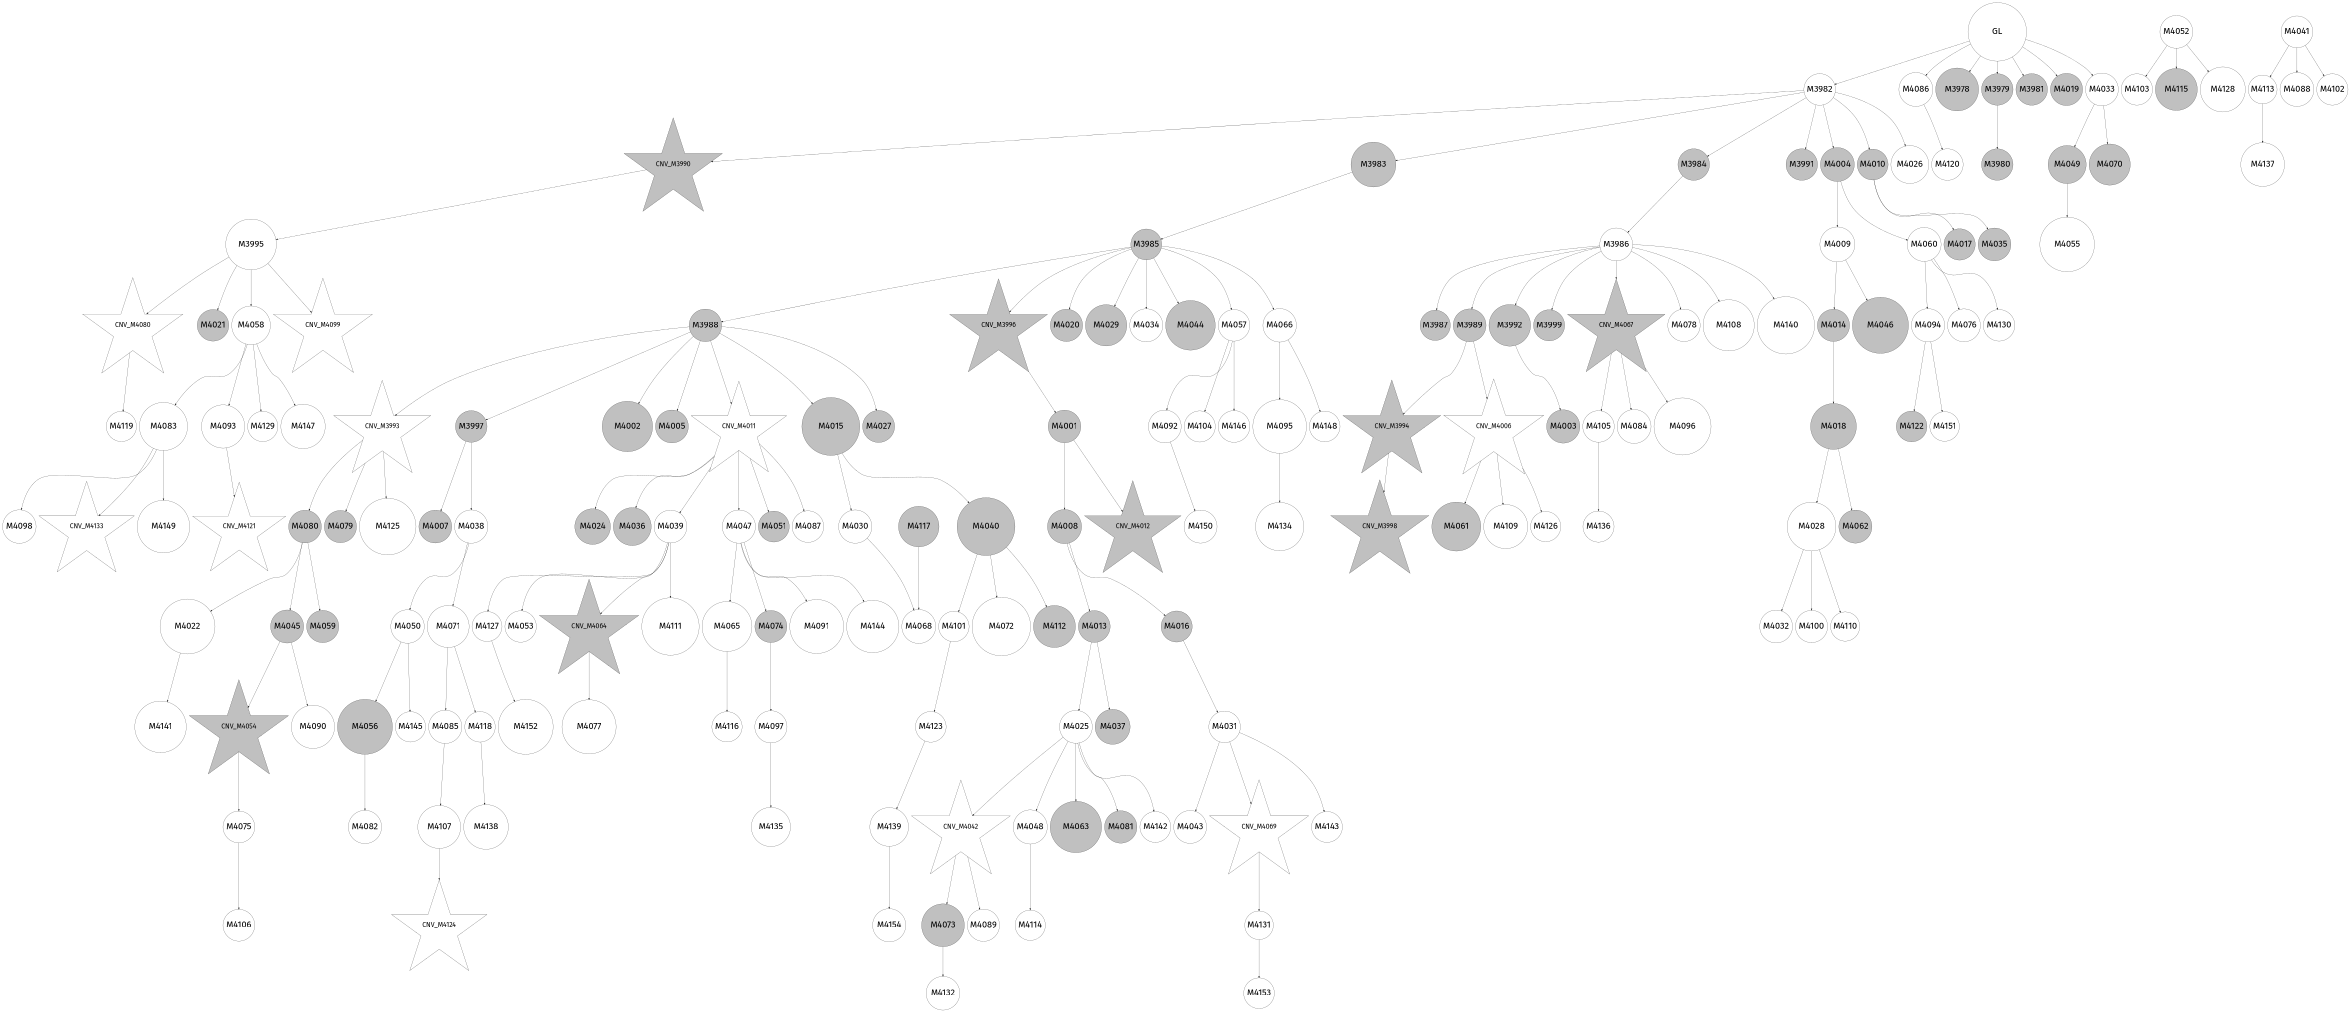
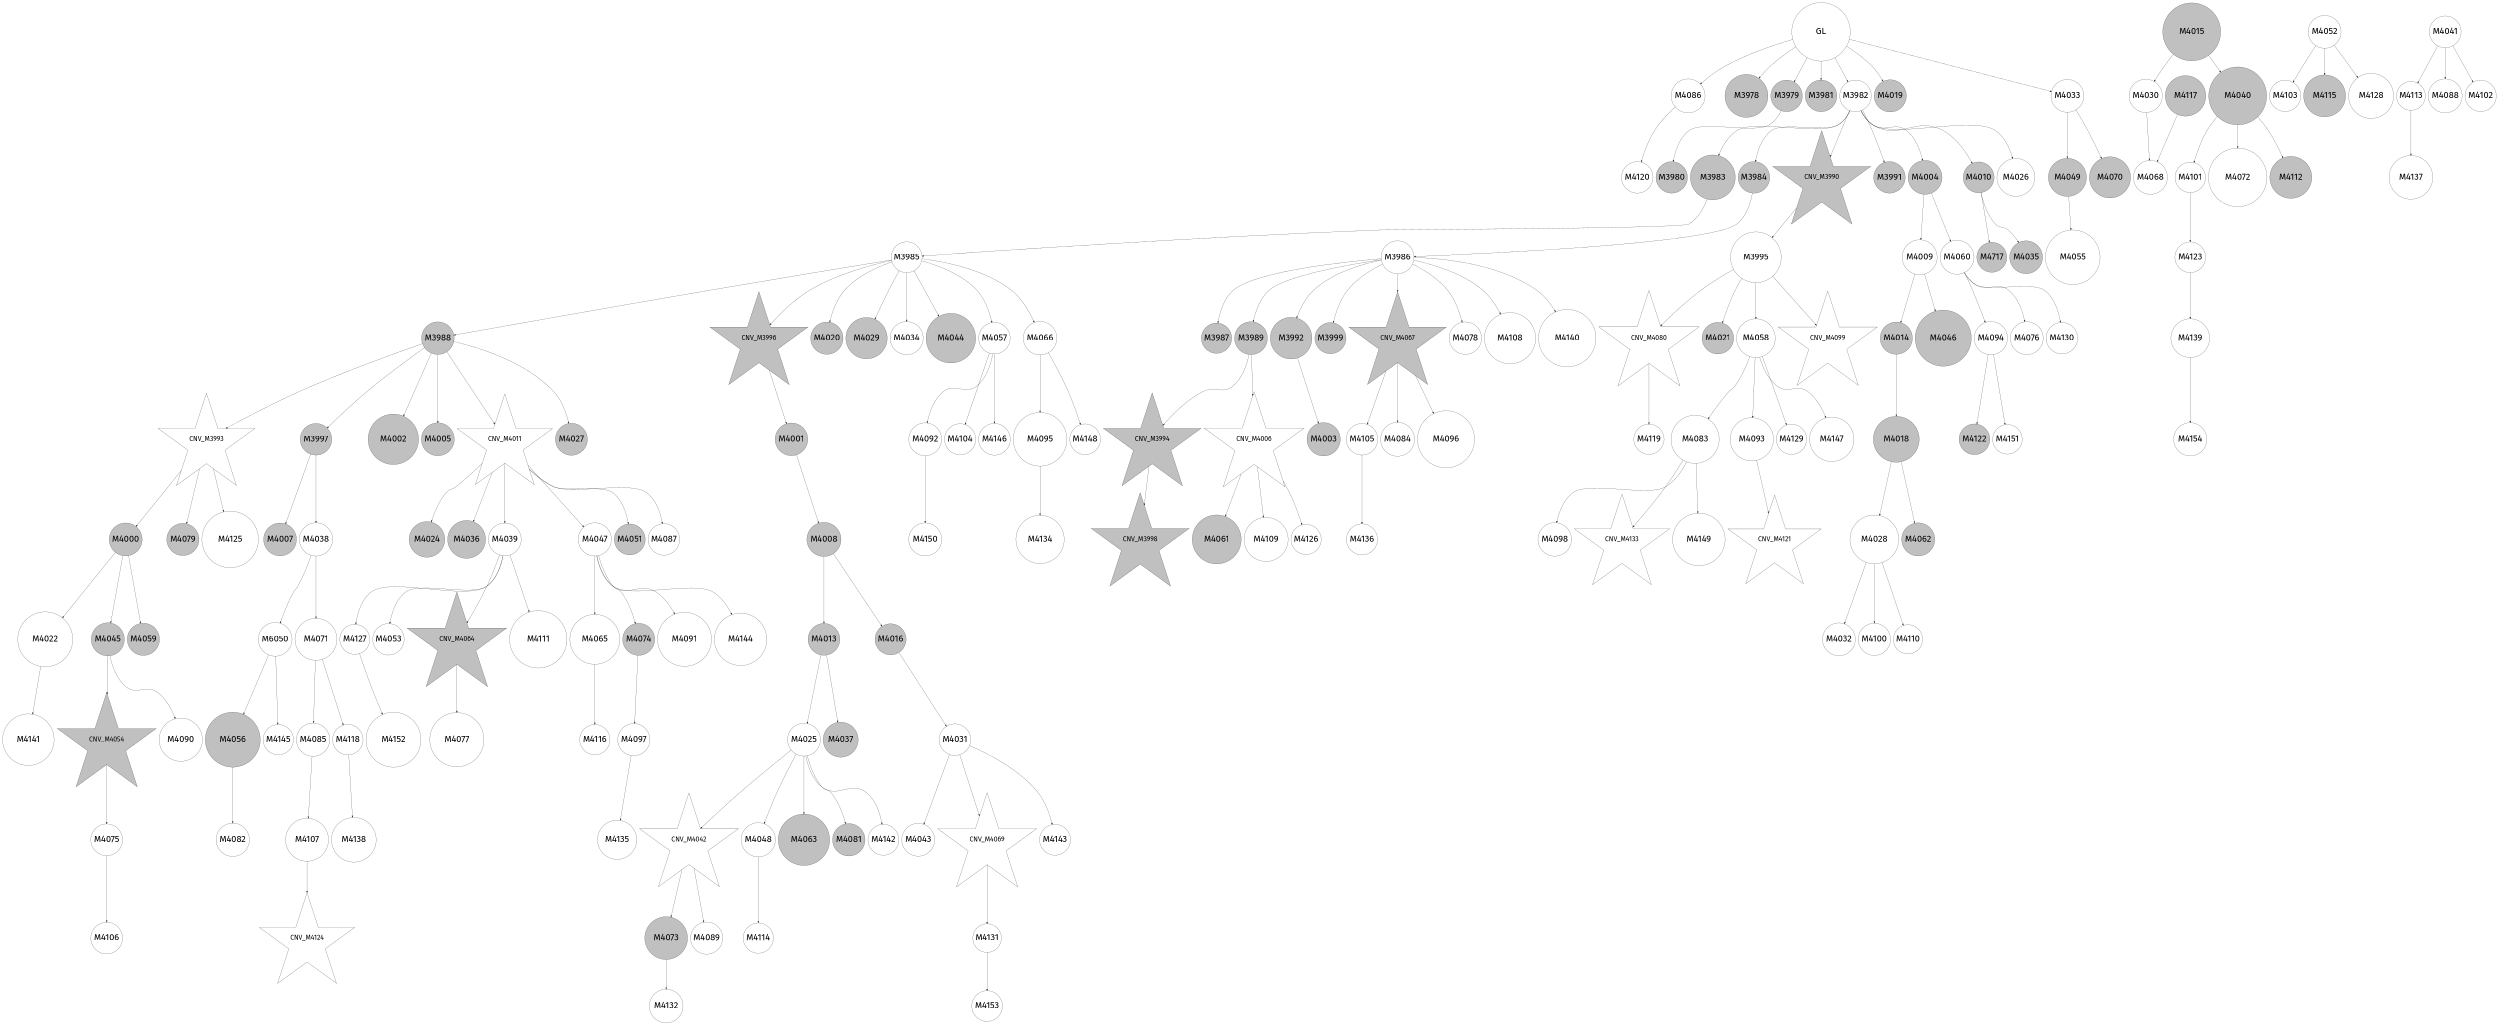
node "M3985": fillcolor grey -> white
node "M4017": label "M4017" -> "M4717"
edge "M3988" -> "M4015": removed
node "M4080": label "M4080" -> "M4000"
node "CNV_M4012": removed
node "M4050": label "M4050" -> "M6050"
